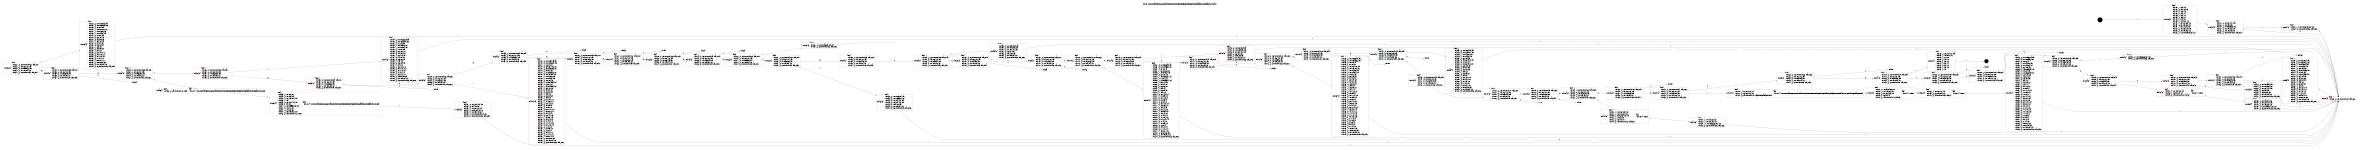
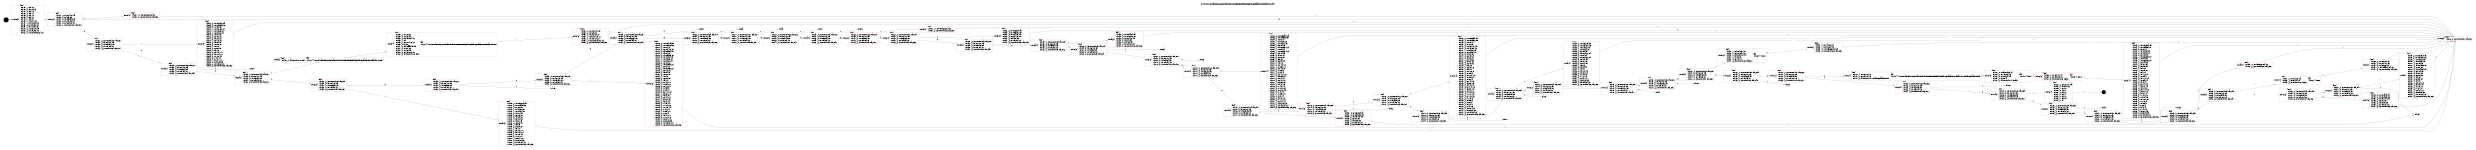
edge "0x401512 [32]" -> "0x401532 [28]": added, label "19"
